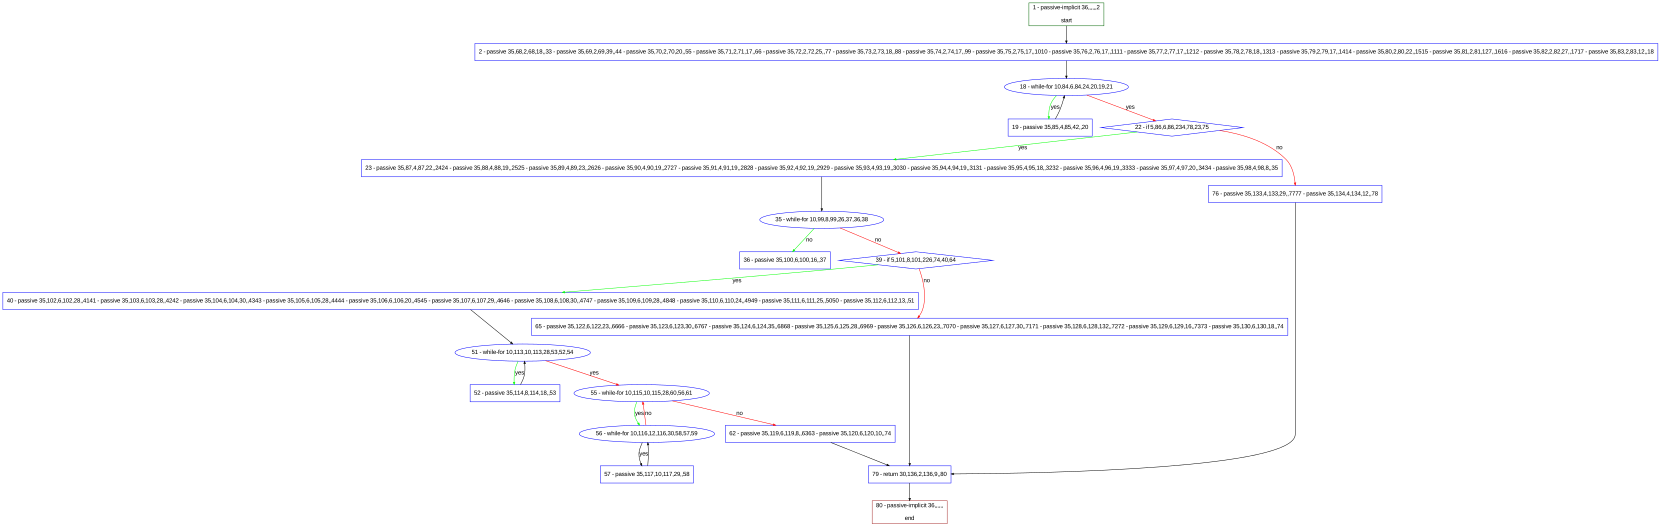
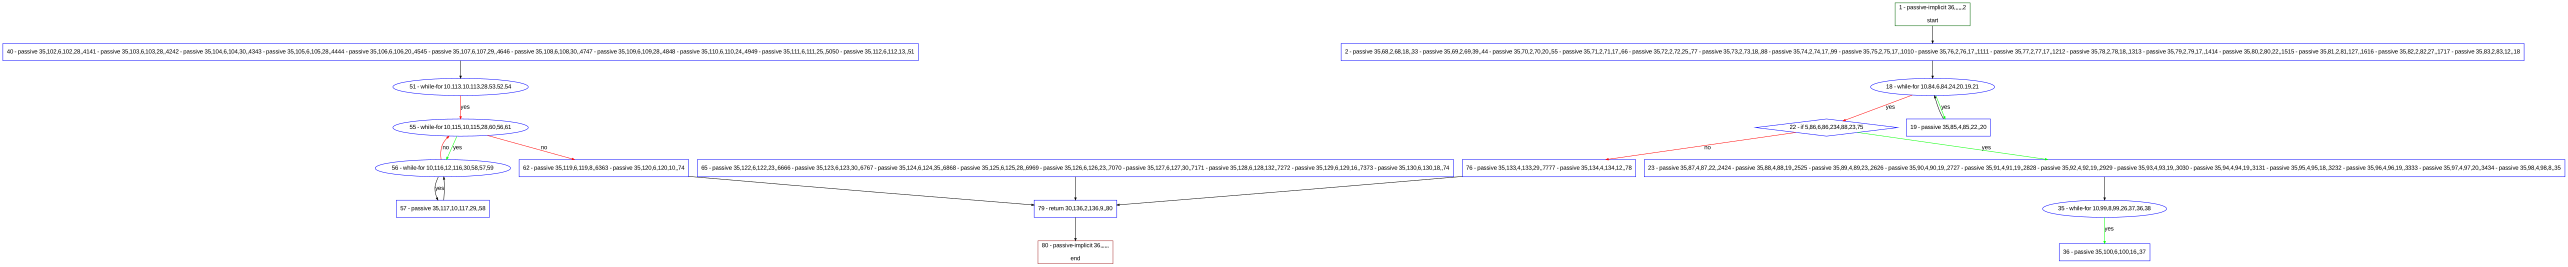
node "19 - passive 35,85,4,85,42,,20": label "19 - passive 35,85,4,85,42,,20" -> "19 - passive 35,85,4,85,22,,20"
node "22 - if 5,86,6,86,234,78,23,75": label "22 - if 5,86,6,86,234,78,23,75" -> "22 - if 5,86,6,86,234,88,23,75"
edge "35 - while-for 10,99,8,99,26,37,36,38" -> "36 - passive 35,100,6,100,16,,37": label "no" -> "yes"
node "39 - if 5,101,8,101,226,74,40,64": removed
node "52 - passive 35,114,8,114,18,,53": removed
